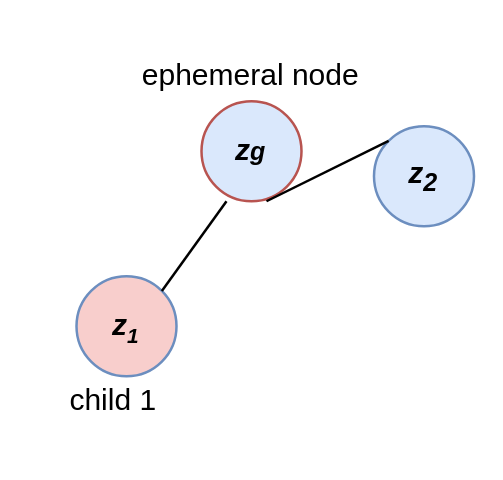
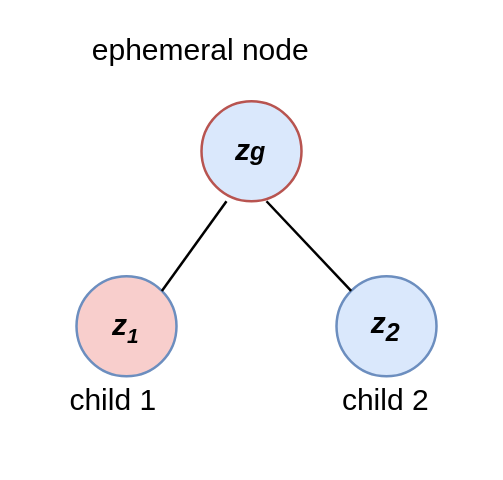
node "ephemeral node": moved (251, 76) -> (201, 51)
node "z2": moved (424, 176) -> (386, 326)
node "child 2": added
